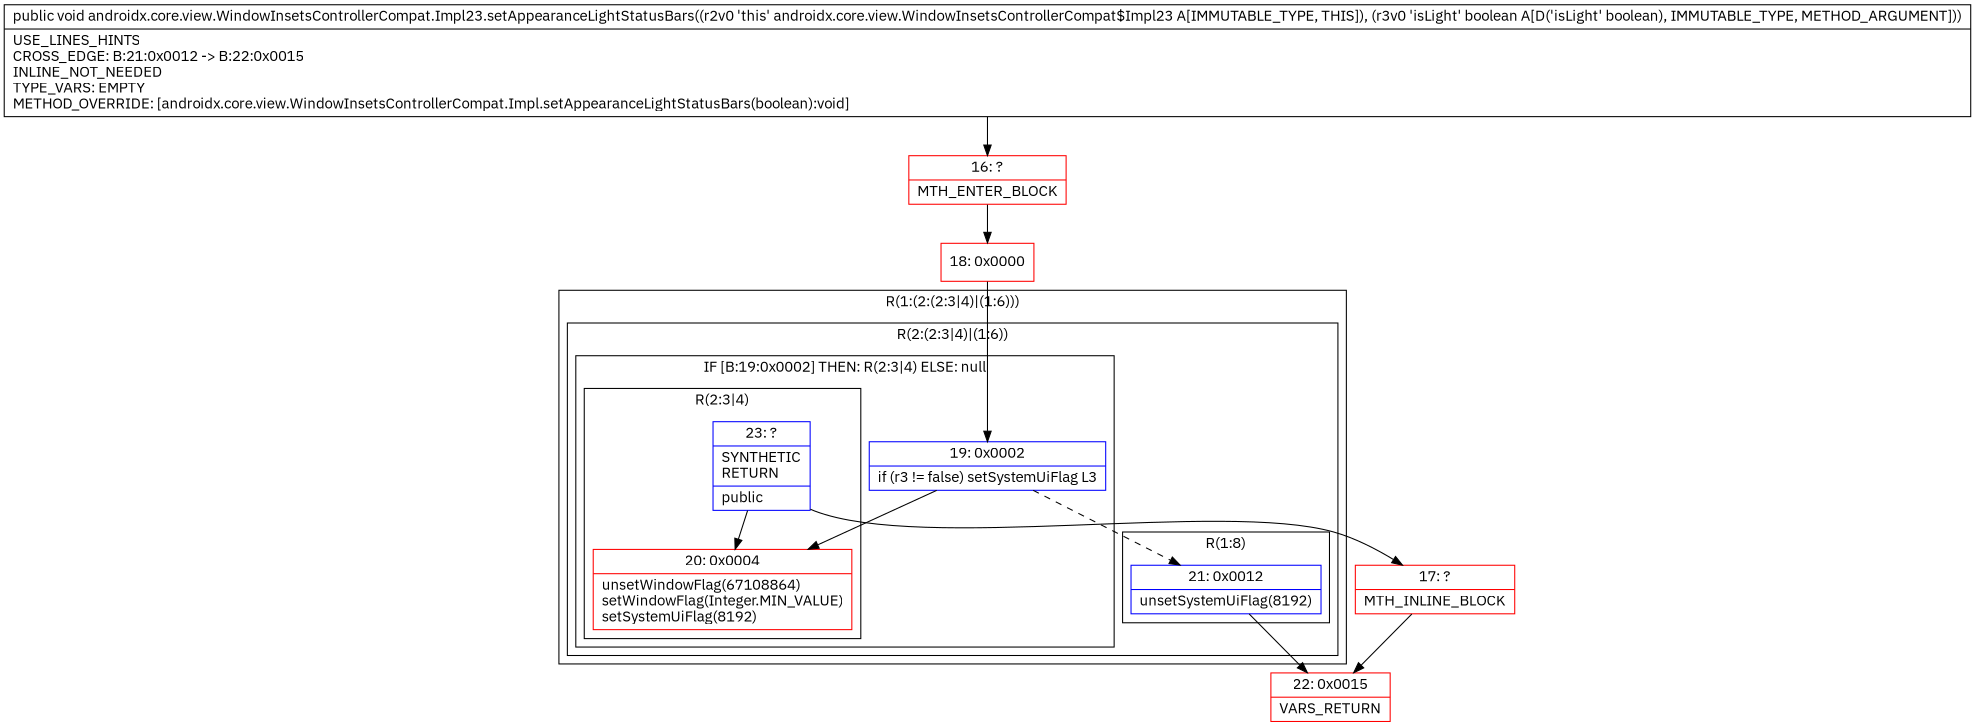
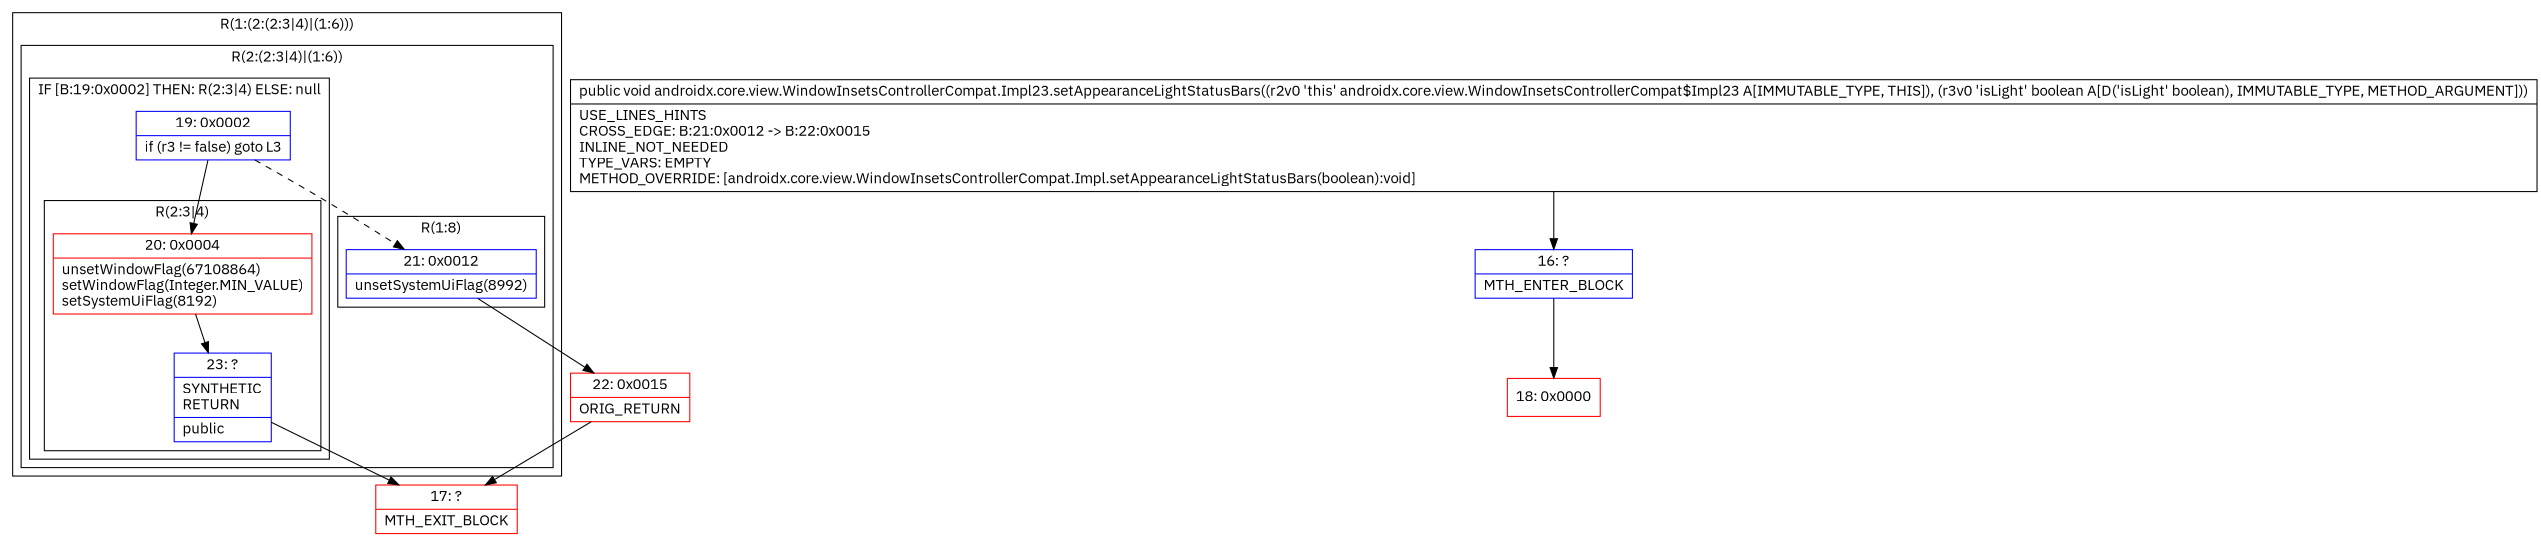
node "16: ?": color red -> blue
edge "18: 0x0000" -> "19: 0x0002": removed
node "19: 0x0002": text "if (r3 != false) setSystemUiFlag L3" -> "if (r3 != false) goto L3"
edge "23: ?" -> "20: 0x0004": reversed
node "21: 0x0012": text "unsetSystemUiFlag(8192)" -> "unsetSystemUiFlag(8992)"
node "17: ?": text "MTH_INLINE_BLOCK" -> "MTH_EXIT_BLOCK"
edge "17: ?" -> "22: 0x0015": reversed
node "22: 0x0015": text "VARS_RETURN" -> "ORIG_RETURN"
